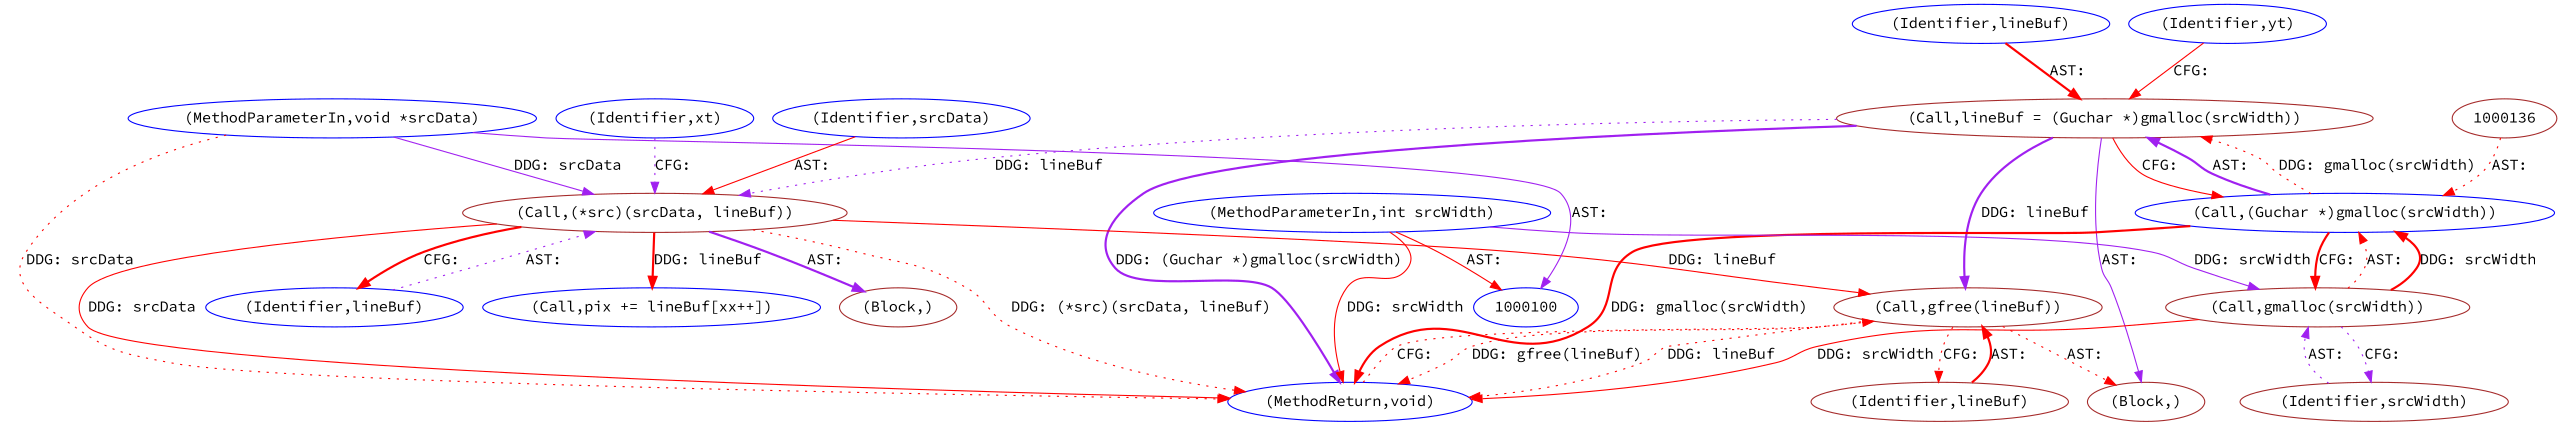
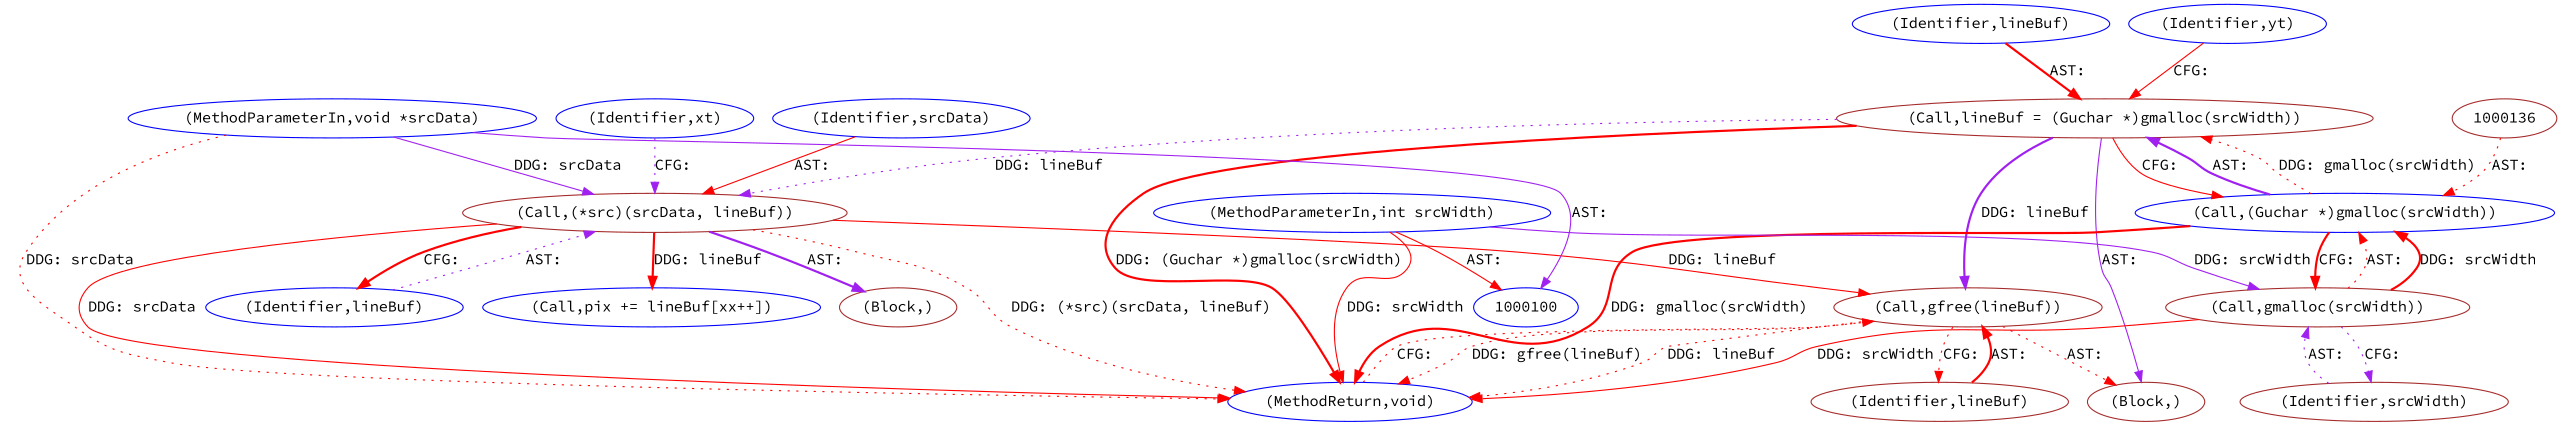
edge "(Call,lineBuf = (Guchar *)gmalloc(srcWidth))" -> "(MethodReturn,void)": color purple -> red
